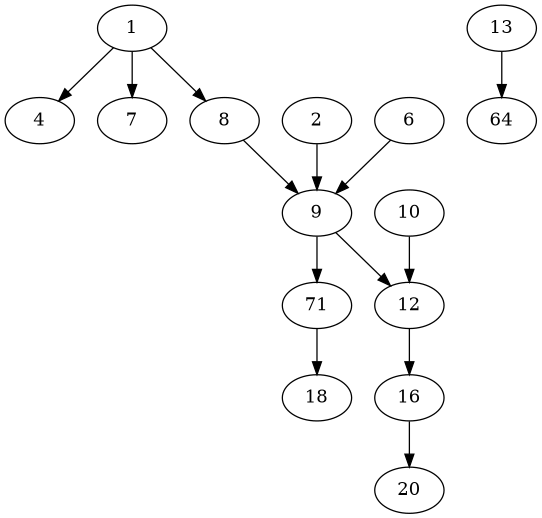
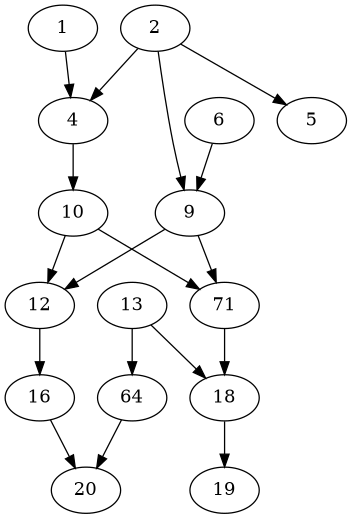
edge "2" -> "4": added
node "7": removed
node "8": removed
node "5": added
edge "4" -> "10": added
edge "10" -> "71": added
edge "13" -> "18": added
edge "64" -> "20": added
node "19": added
